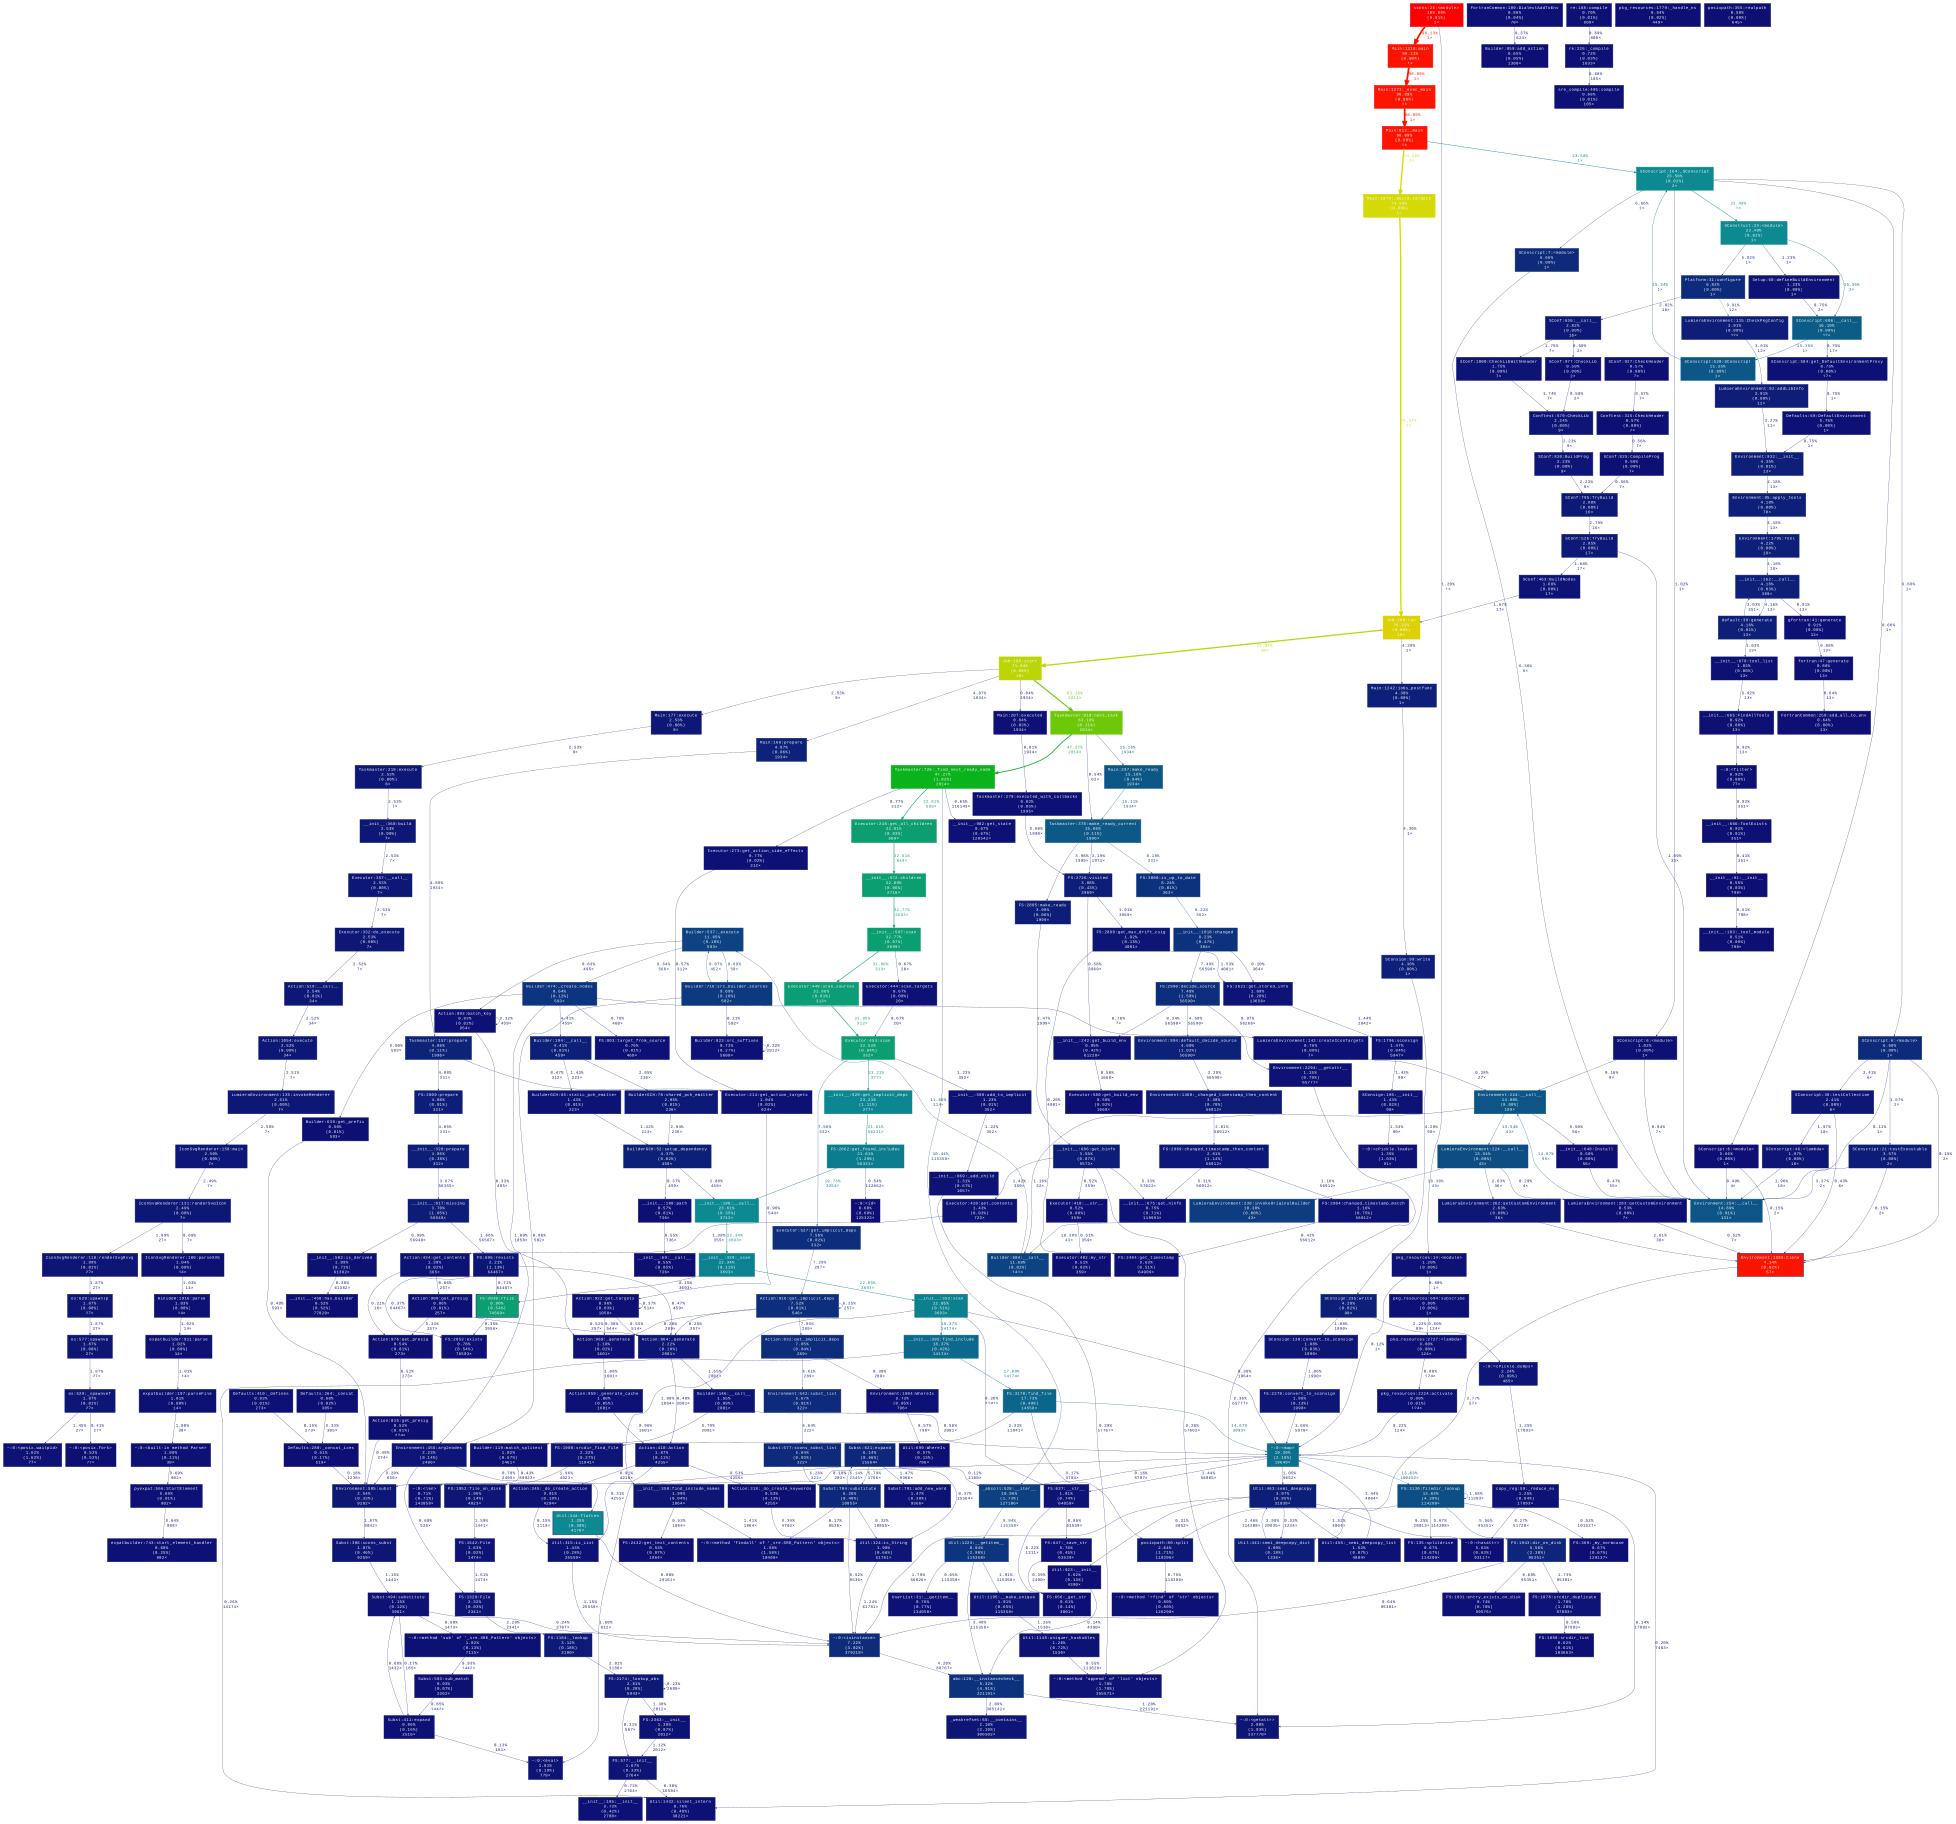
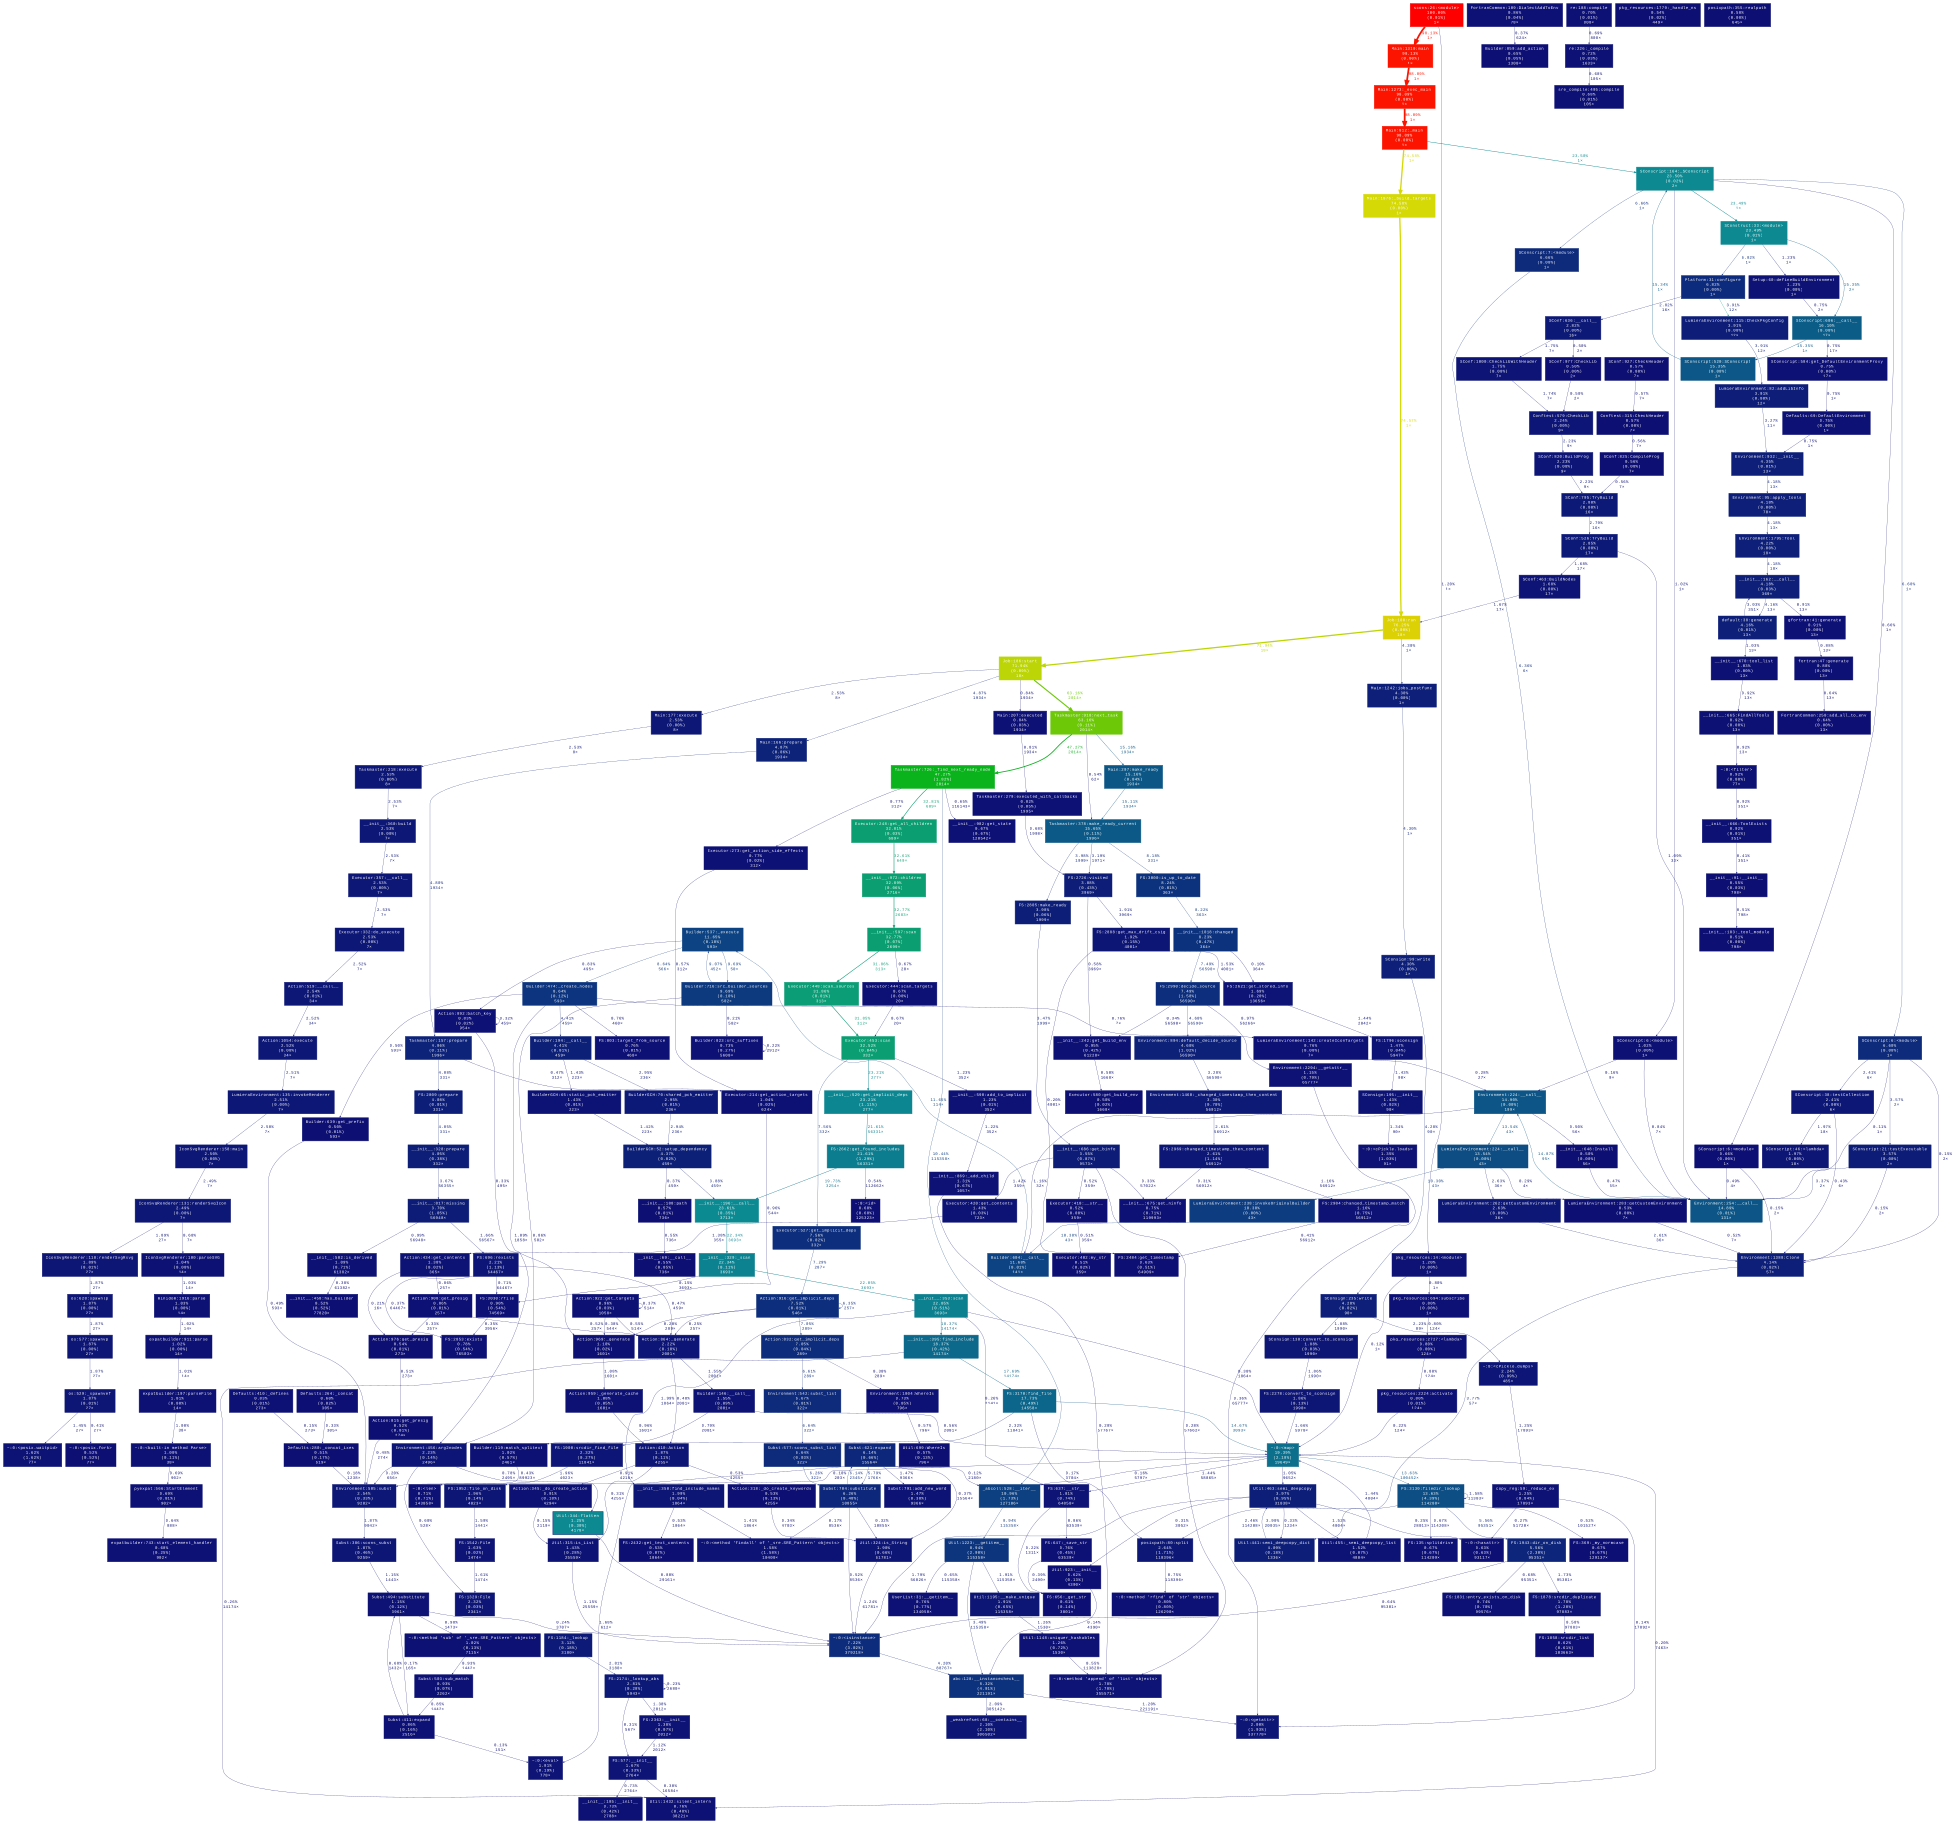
edge "SConscript:46:<lambda> 1.97% (0.00%) 18×" -> "Environment:254:__call__ 14.89% (0.01%) 131×": removed, label "1.96% 18×"
node "Environment:1388:Clone 4.14% (0.02%) 57×": fillcolor #fc1400 -> #0d1f78
node "FS:3030:rfile 0.90% (0.54%) 74569×": fillcolor #0b9e70 -> #0d1074
edge "FS:1329:File 2.32% (0.03%) 2341×" -> "FS:1184:_lookup 3.12% (0.18%) 3180×": removed, label "2.29% 2341×"
